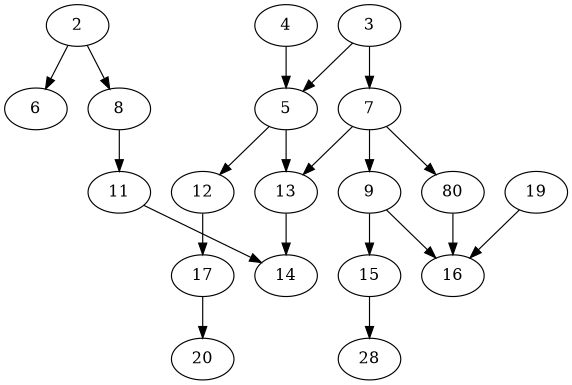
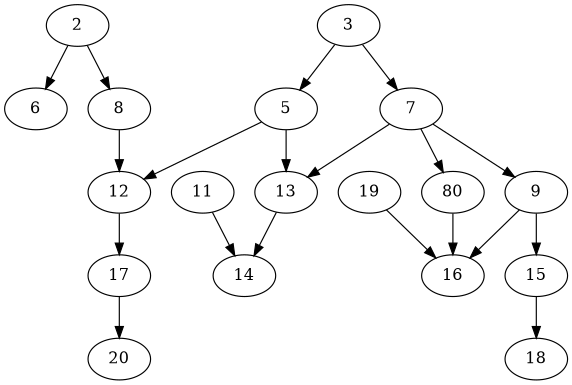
node "4": removed
edge "8" -> "11": now "8" -> "12"
node "28": label "28" -> "18"
